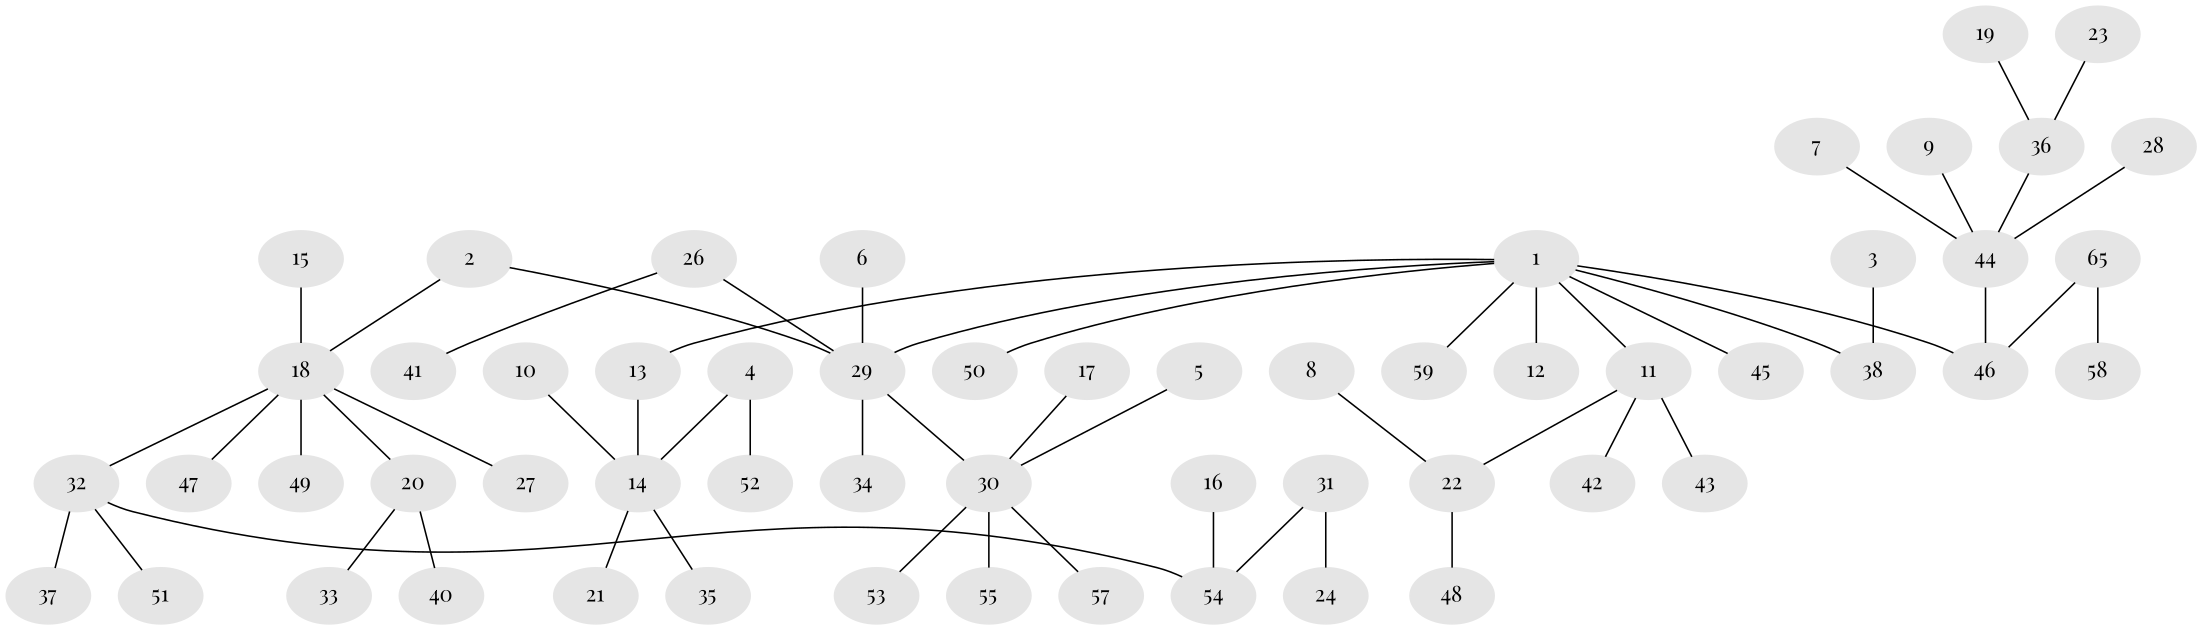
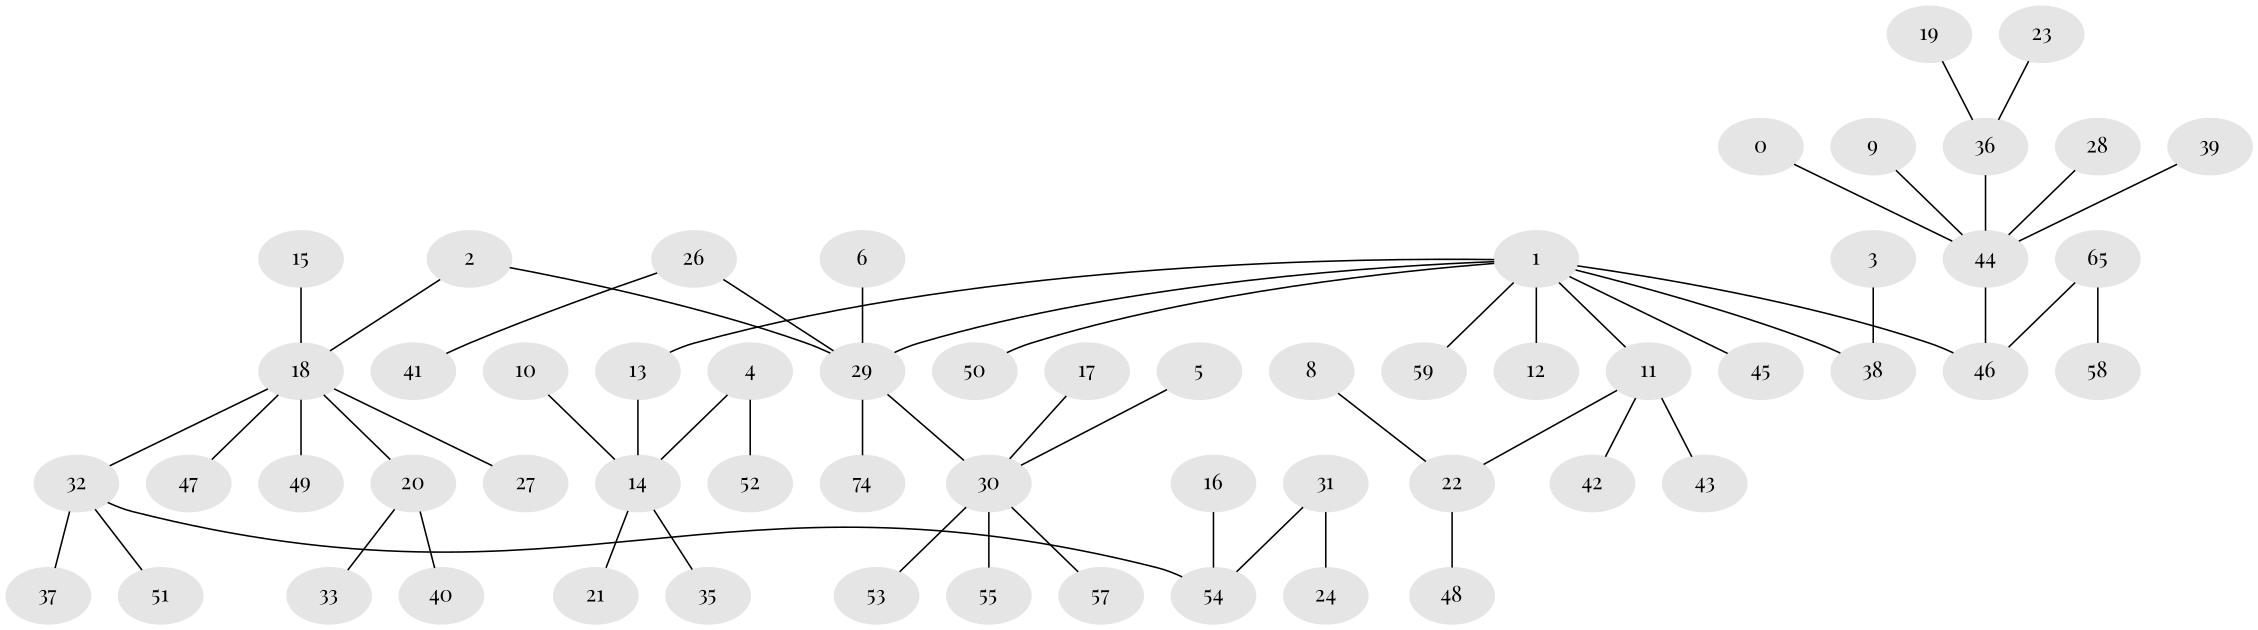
node "7": label "7" -> "0"
node "39": added
node "34": label "34" -> "74"
